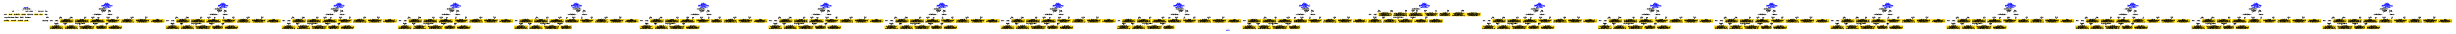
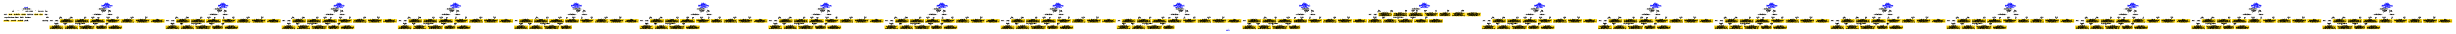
cluster "1-correct model": label "1-correct model" -> "1-title model"
node "Artist Name": fillcolor gold -> lightgray
